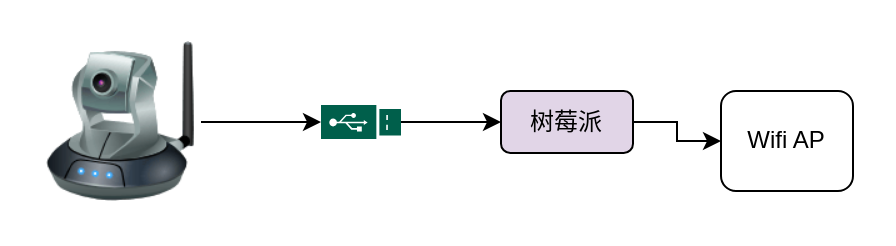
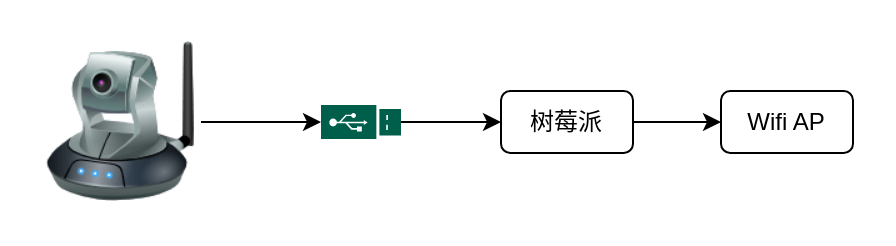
node "树莓派": fillcolor #e1d5e7 -> #ffffff
node "Wifi AP": size 132x100 -> 132x62
